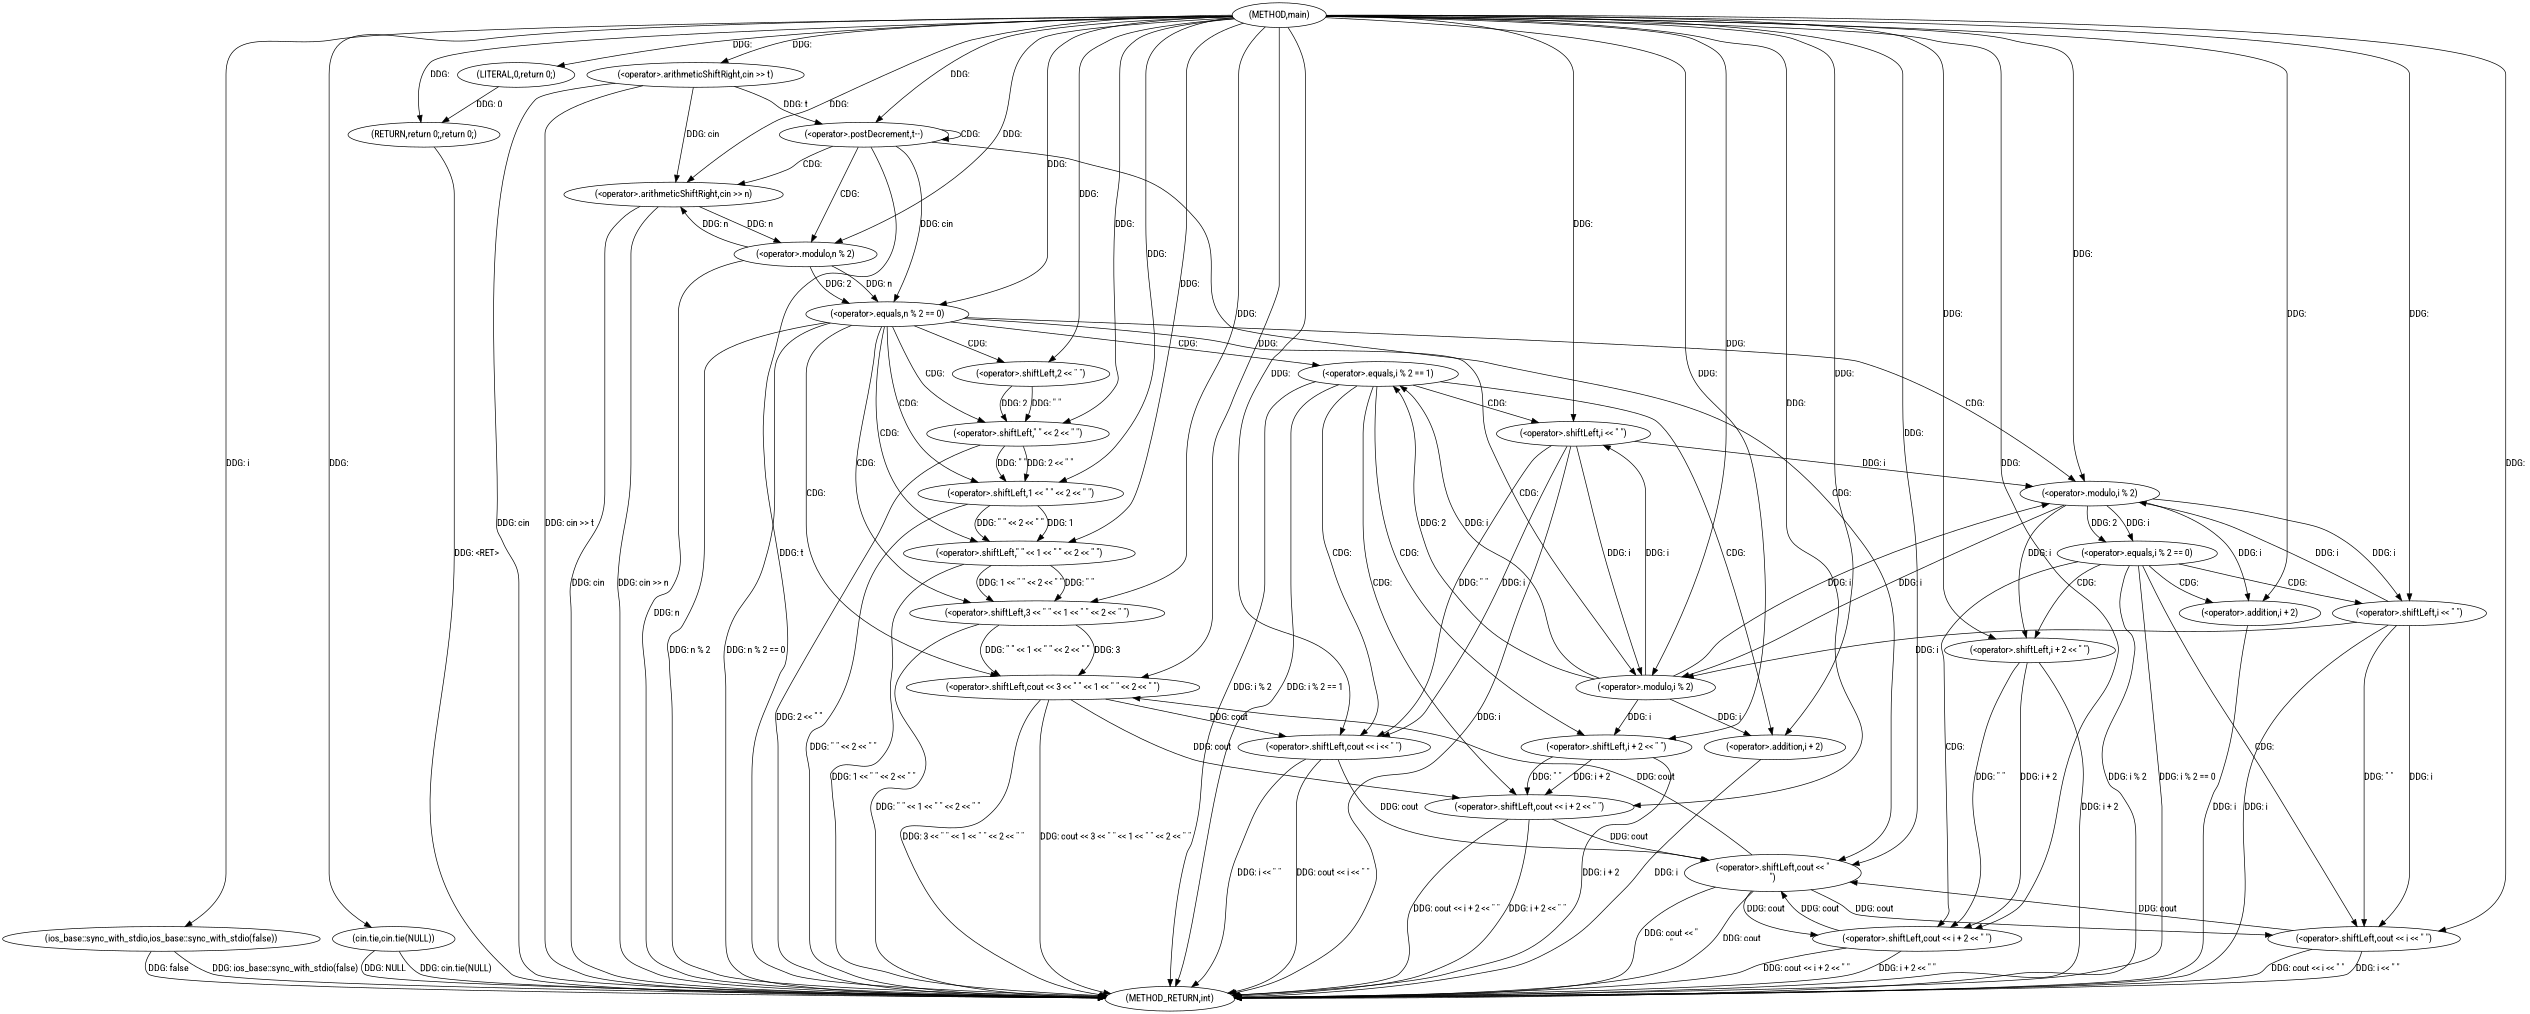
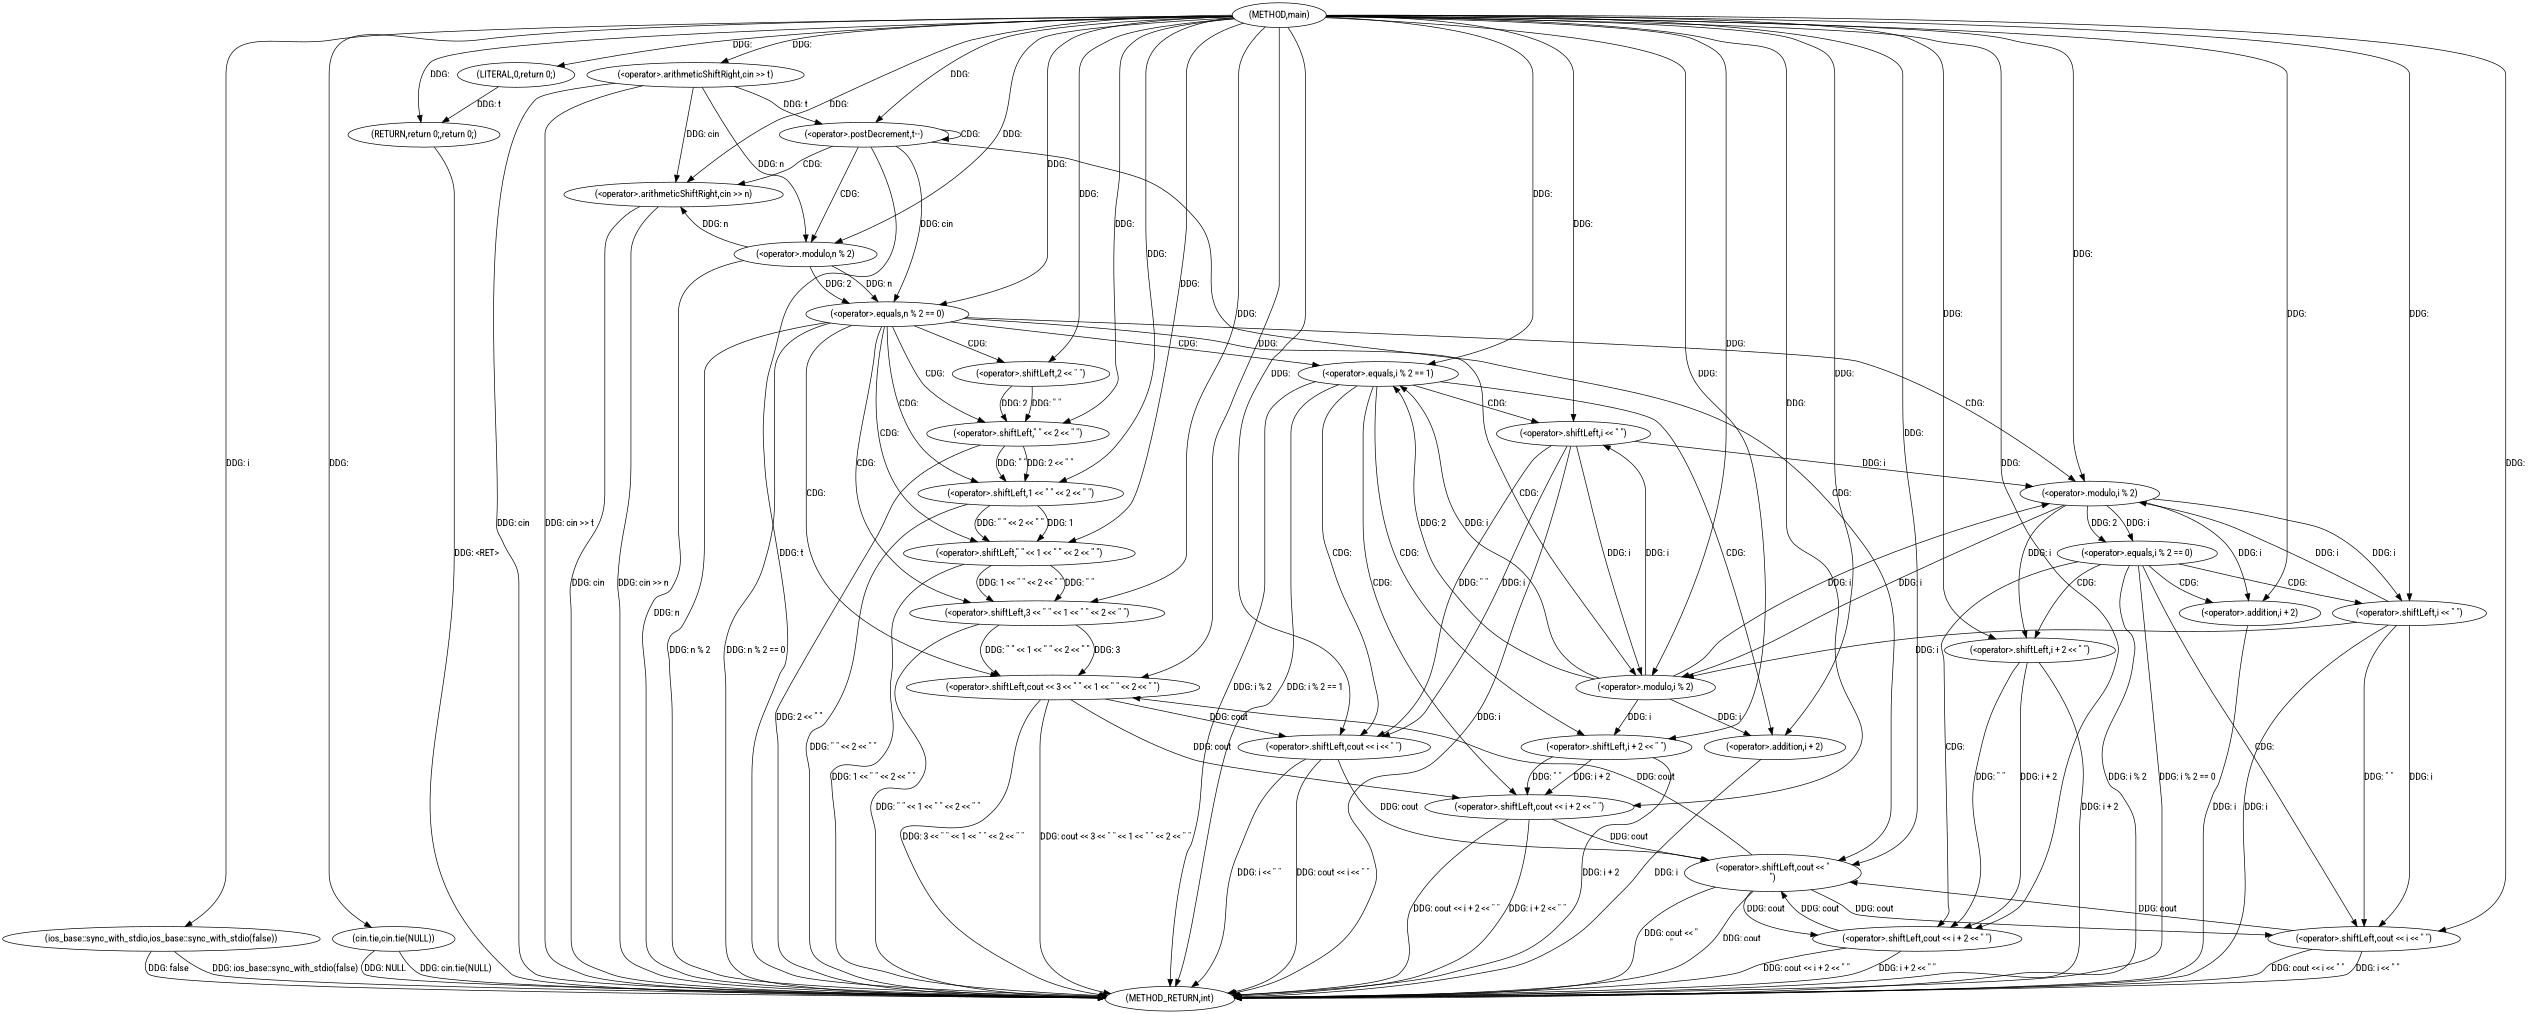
edge "(LITERAL,0,return 0;)" -> "(RETURN,return 0;,return 0;)": label "DDG: 0" -> "DDG: t"
edge "(METHOD,main)" -> "(<operator>.equals,i % 2 == 1)": added, label "DDG:"
edge "(<operator>.arithmeticShiftRight,cin >> n)" -> "(<operator>.modulo,n % 2)": now "(<operator>.arithmeticShiftRight,cin >> t)" -> "(<operator>.modulo,n % 2)"
